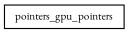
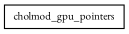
node "pointers_gpu_pointers": label "pointers_gpu_pointers" -> "cholmod_gpu_pointers"
